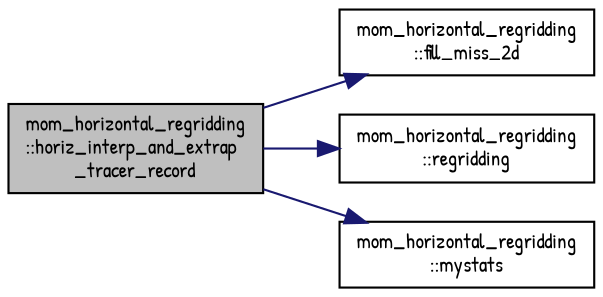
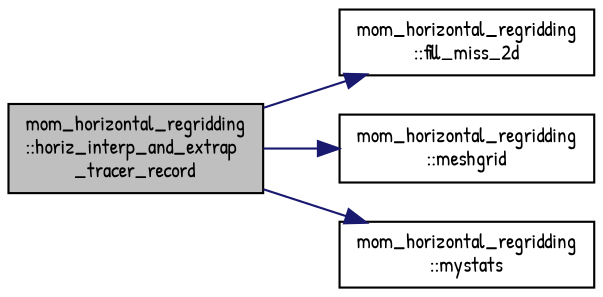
node "mom_horizontal_regridding ::regridding": label "mom_horizontal_regridding ::regridding" -> "mom_horizontal_regridding ::meshgrid"
